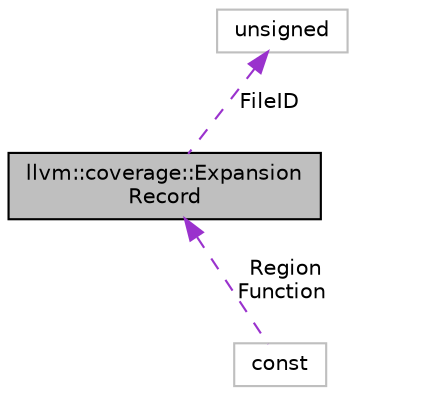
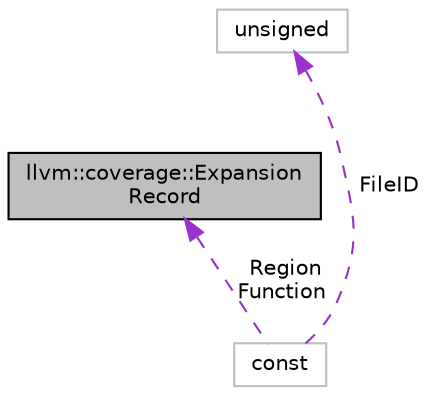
edge "llvm::coverage::Expansion Record" -> "unsigned": now "const" -> "unsigned"
